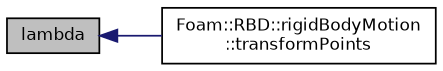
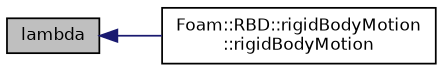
node "Foam::RBD::rigidBodyMotion ::transformPoints": label "Foam::RBD::rigidBodyMotion ::transformPoints" -> "Foam::RBD::rigidBodyMotion ::rigidBodyMotion"
